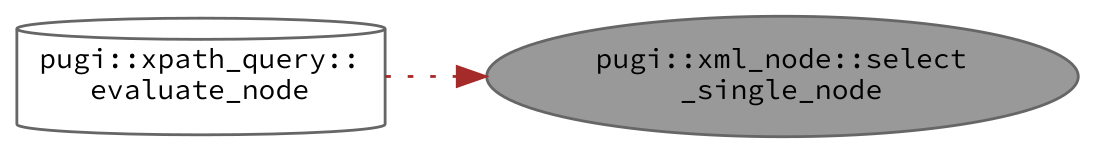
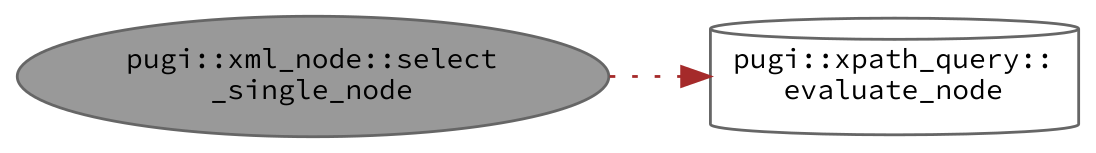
edge "pugi::xpath_query:: evaluate_node" -> "pugi::xml_node::select _single_node": reversed
